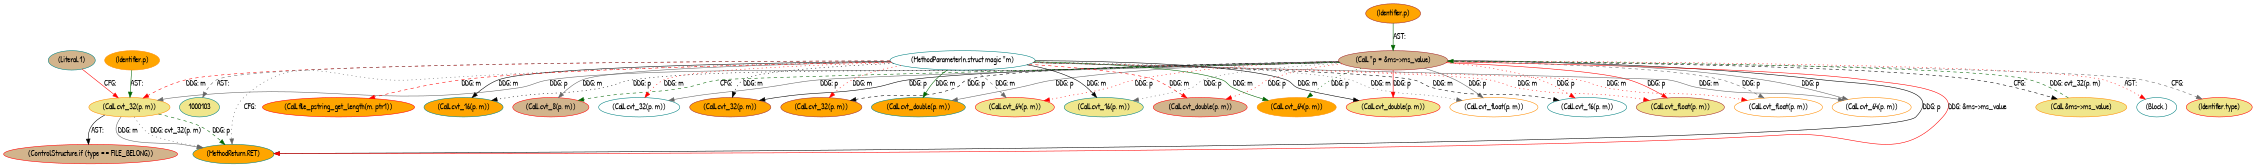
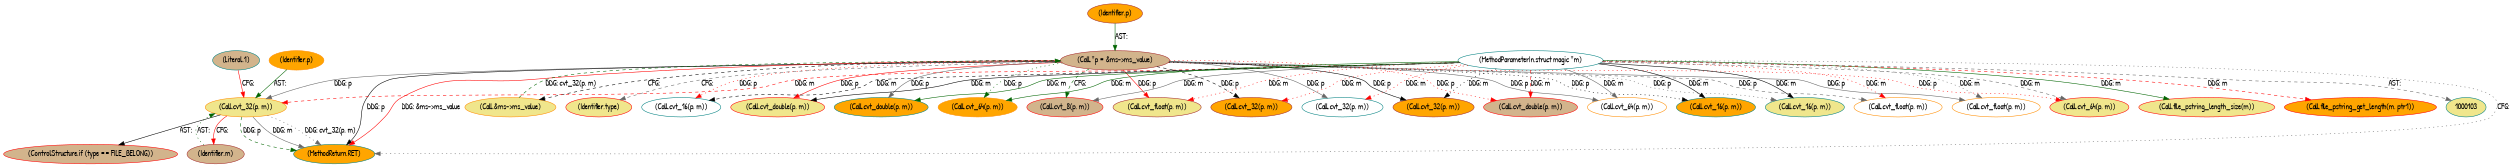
node "(Block,)": removed
node "(Call,file_pstring_length_size(m))": added
node "(Identifier,m)": added
